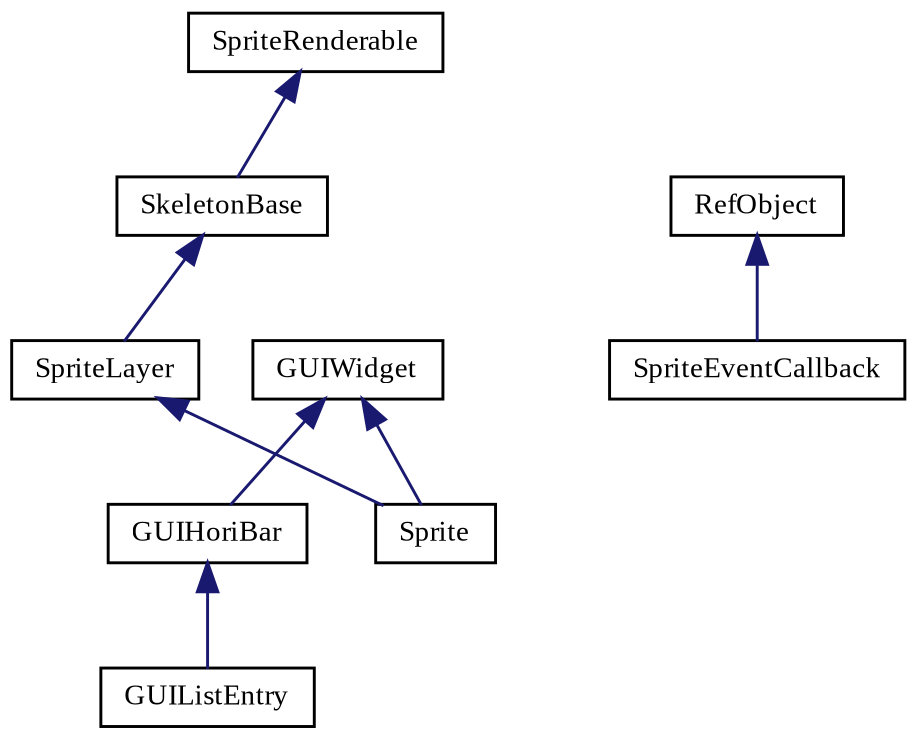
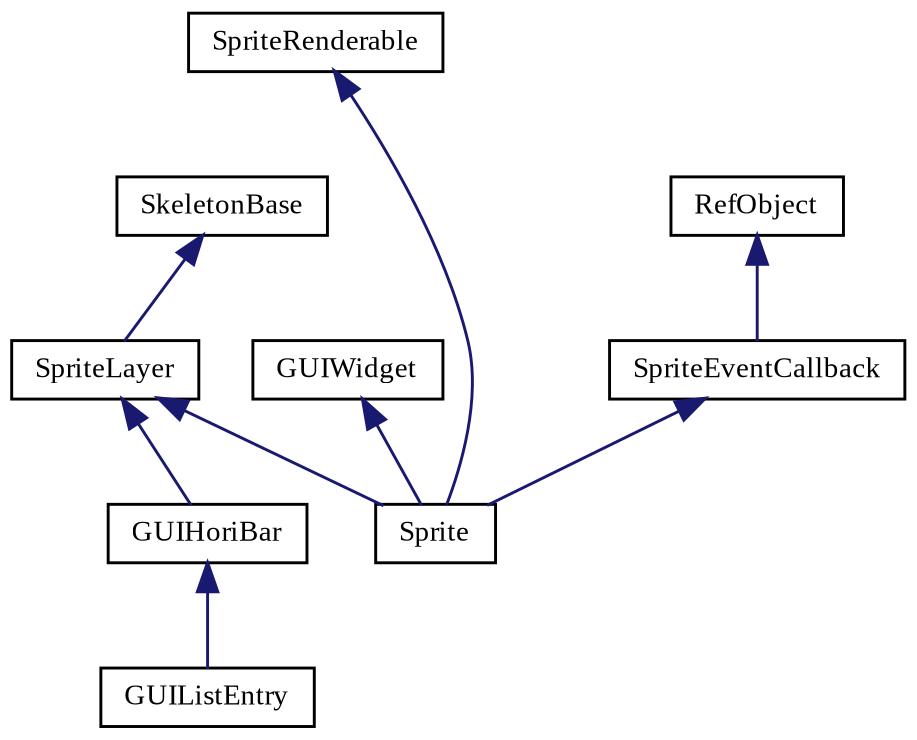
edge "SkeletonBase" -> "SpriteRenderable": now "Sprite" -> "SpriteRenderable"
edge "Sprite" -> "SpriteEventCallback": added
edge "GUIHoriBar" -> "GUIWidget": now "GUIHoriBar" -> "SpriteLayer"
